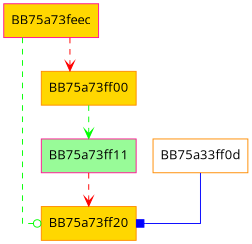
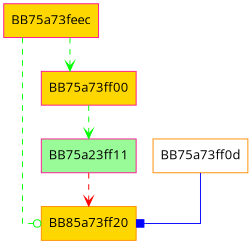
edge "BB75a73feec" -> "BB75a73ff00": color red -> green
node "BB75a73ff00": color darkorange -> deeppink
node "BB75a73ff11": label "BB75a73ff11" -> "BB75a23ff11"
node "BB75a33ff0d": label "BB75a33ff0d" -> "BB75a73ff0d"
node "BB75a73ff20": label "BB75a73ff20" -> "BB85a73ff20"
